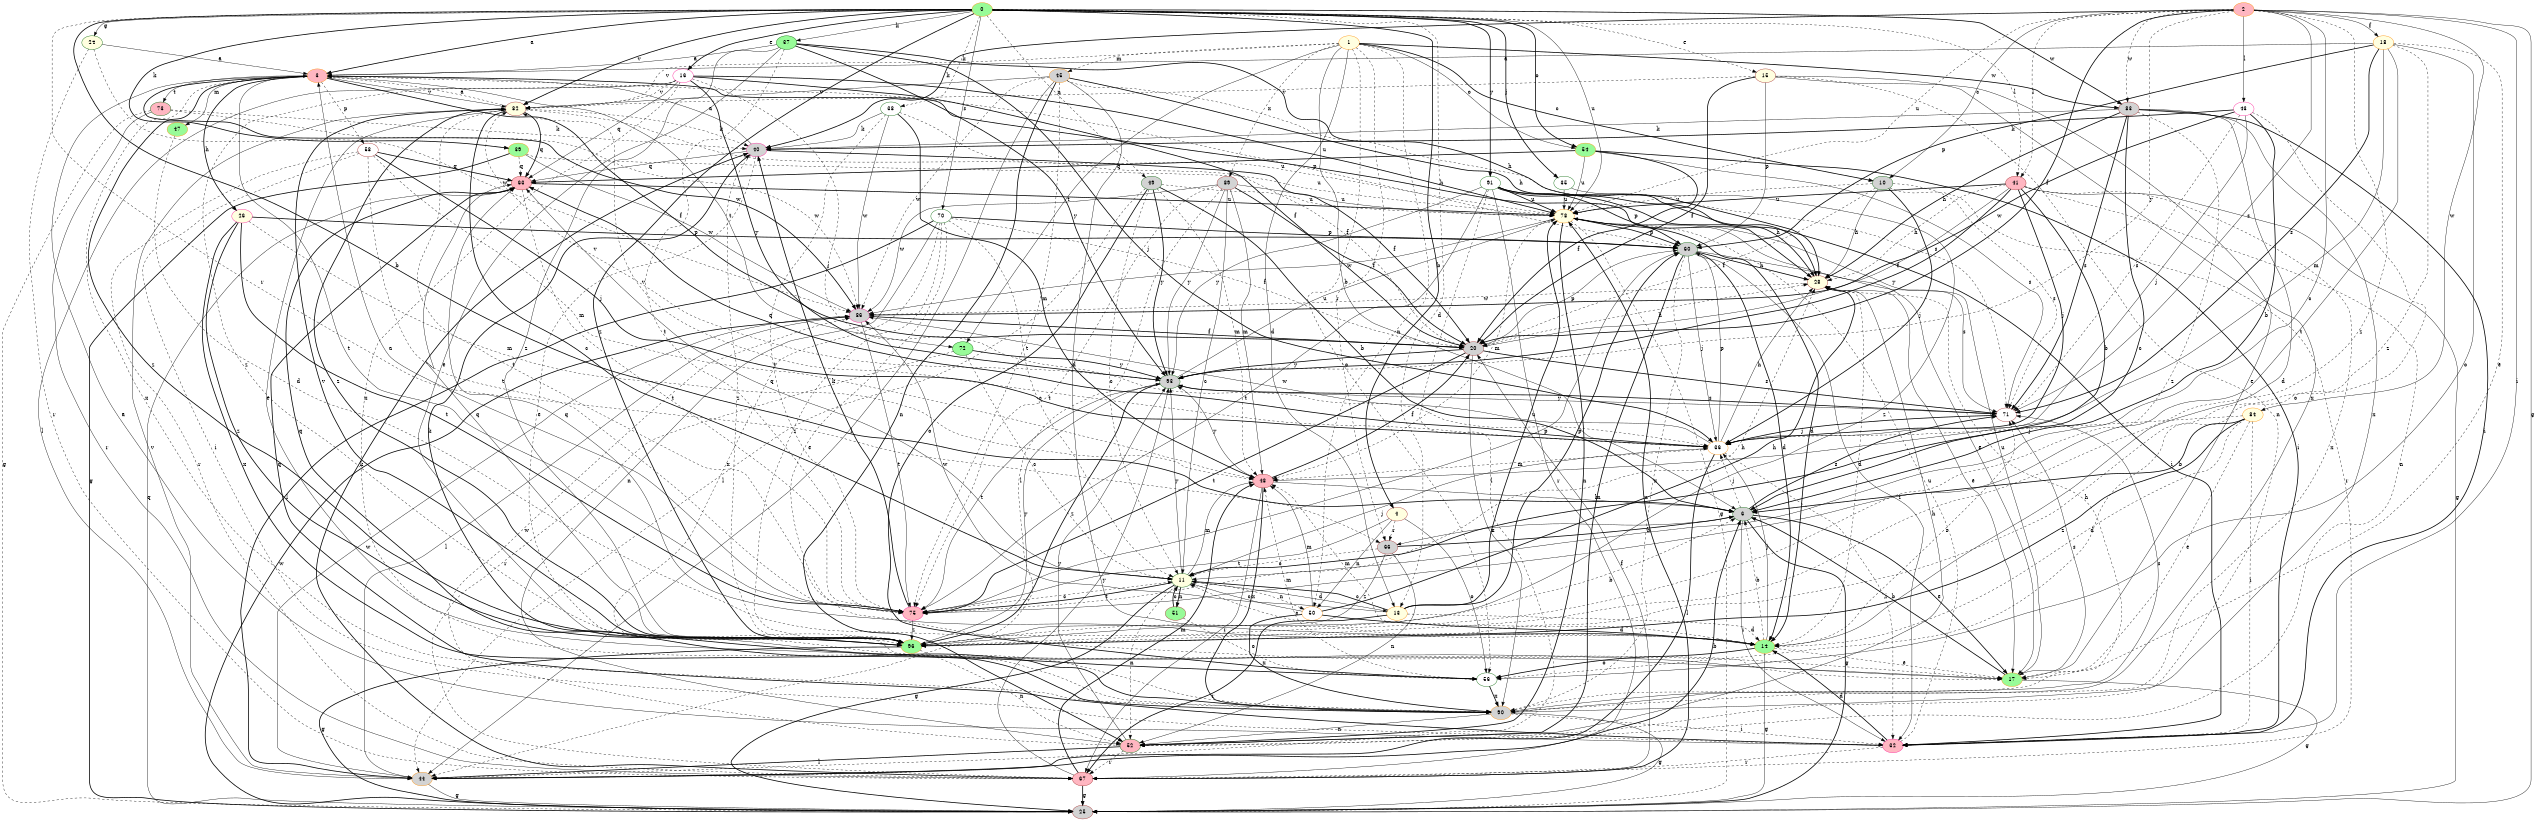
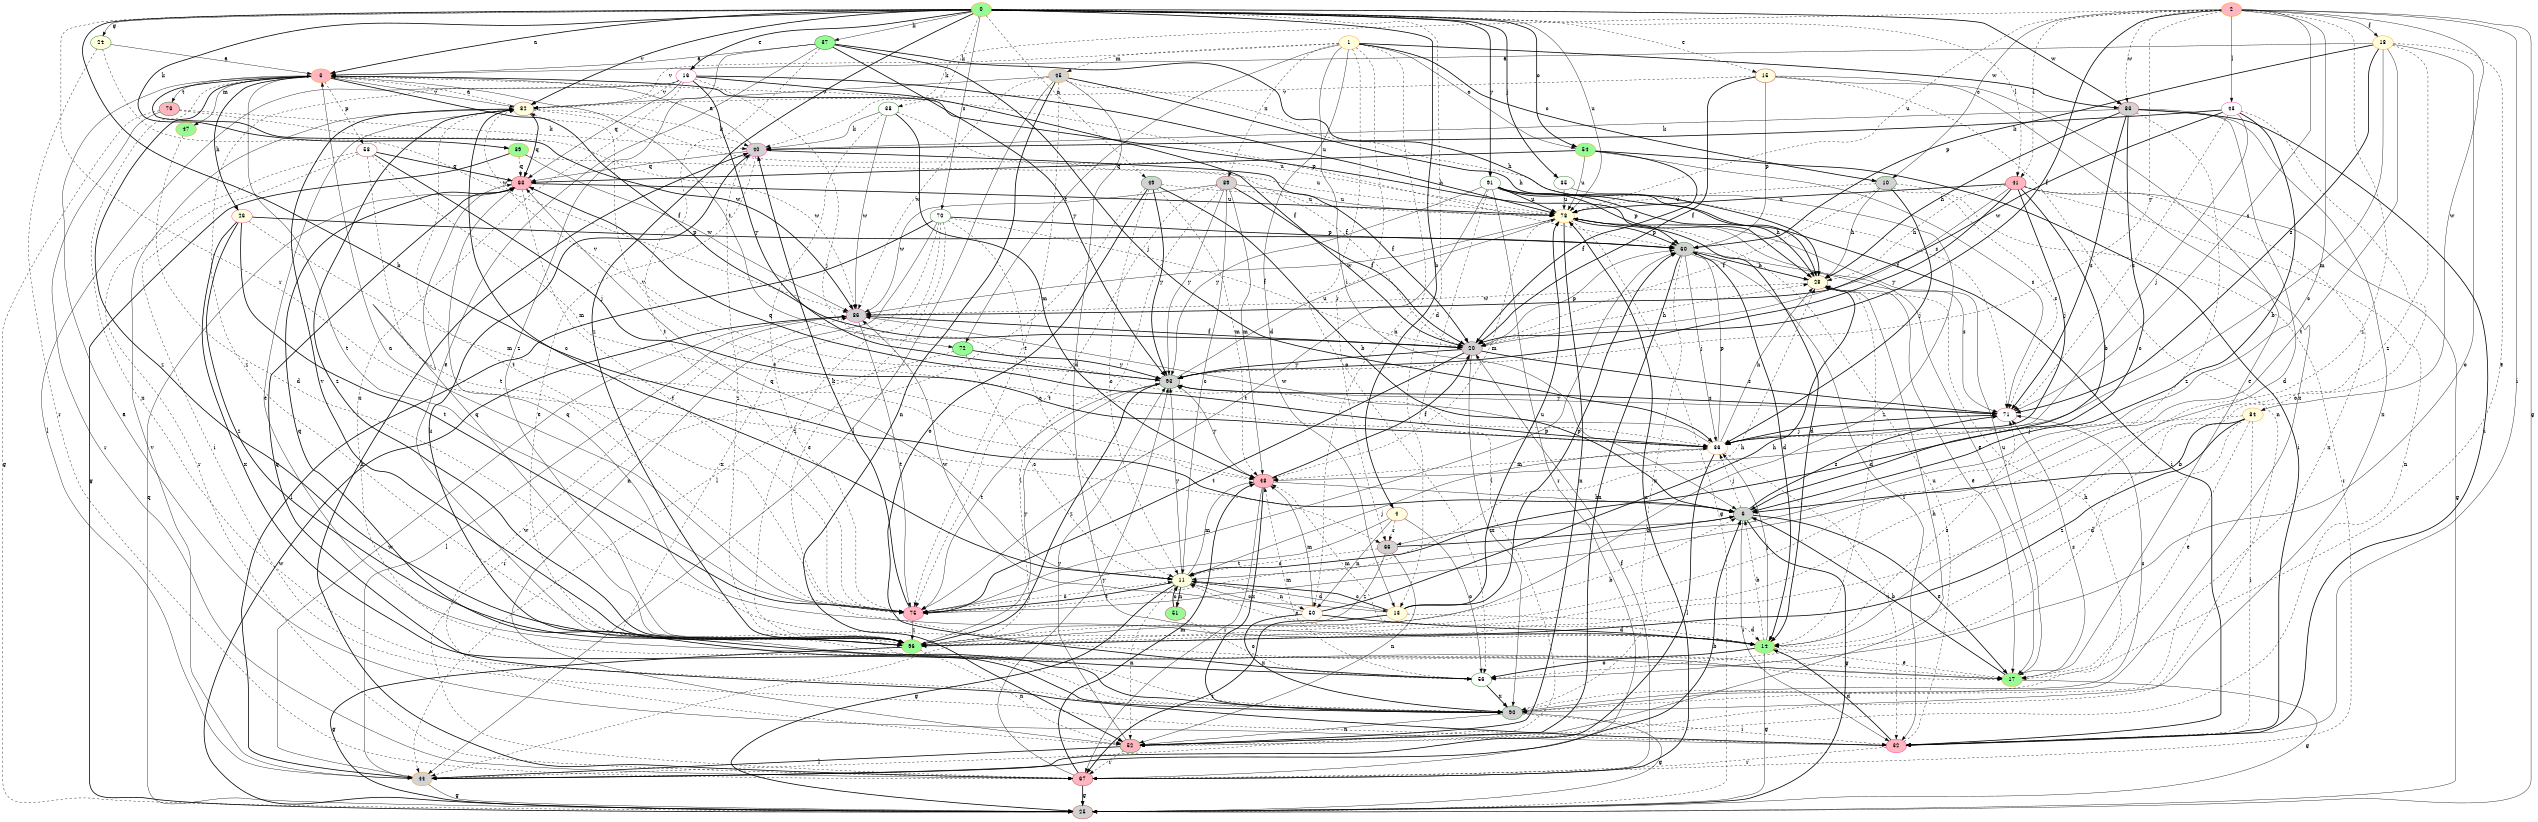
edge "2" -> "40": style bold -> dashed
edge "1" -> "6": label "b" -> "i"
node "90": color darkorange -> darkgreen
